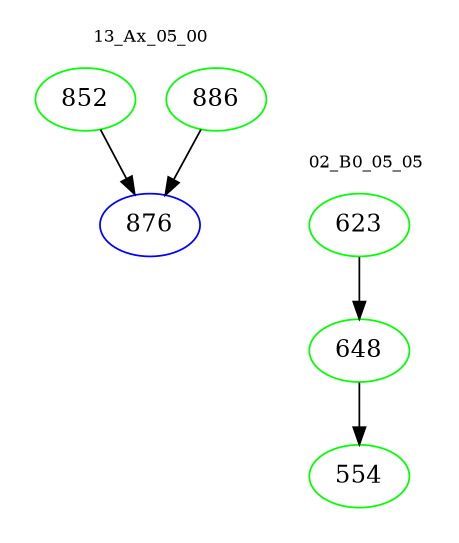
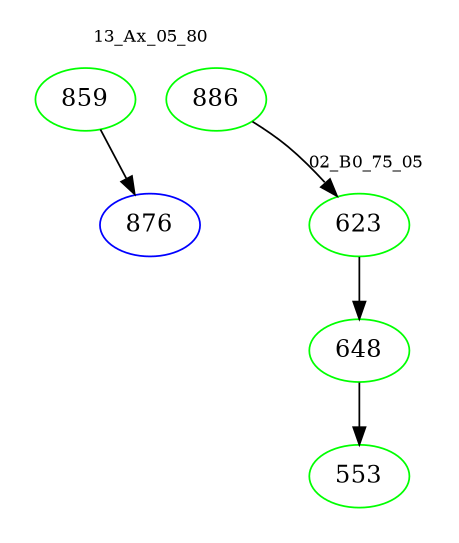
cluster "13_Ax_05_00": label "13_Ax_05_00" -> "13_Ax_05_80"
node "852": label "852" -> "859"
edge "886" -> "876": now "886" -> "623"
cluster "02_B0_05_05": label "02_B0_05_05" -> "02_B0_75_05"
node "554": label "554" -> "553"
